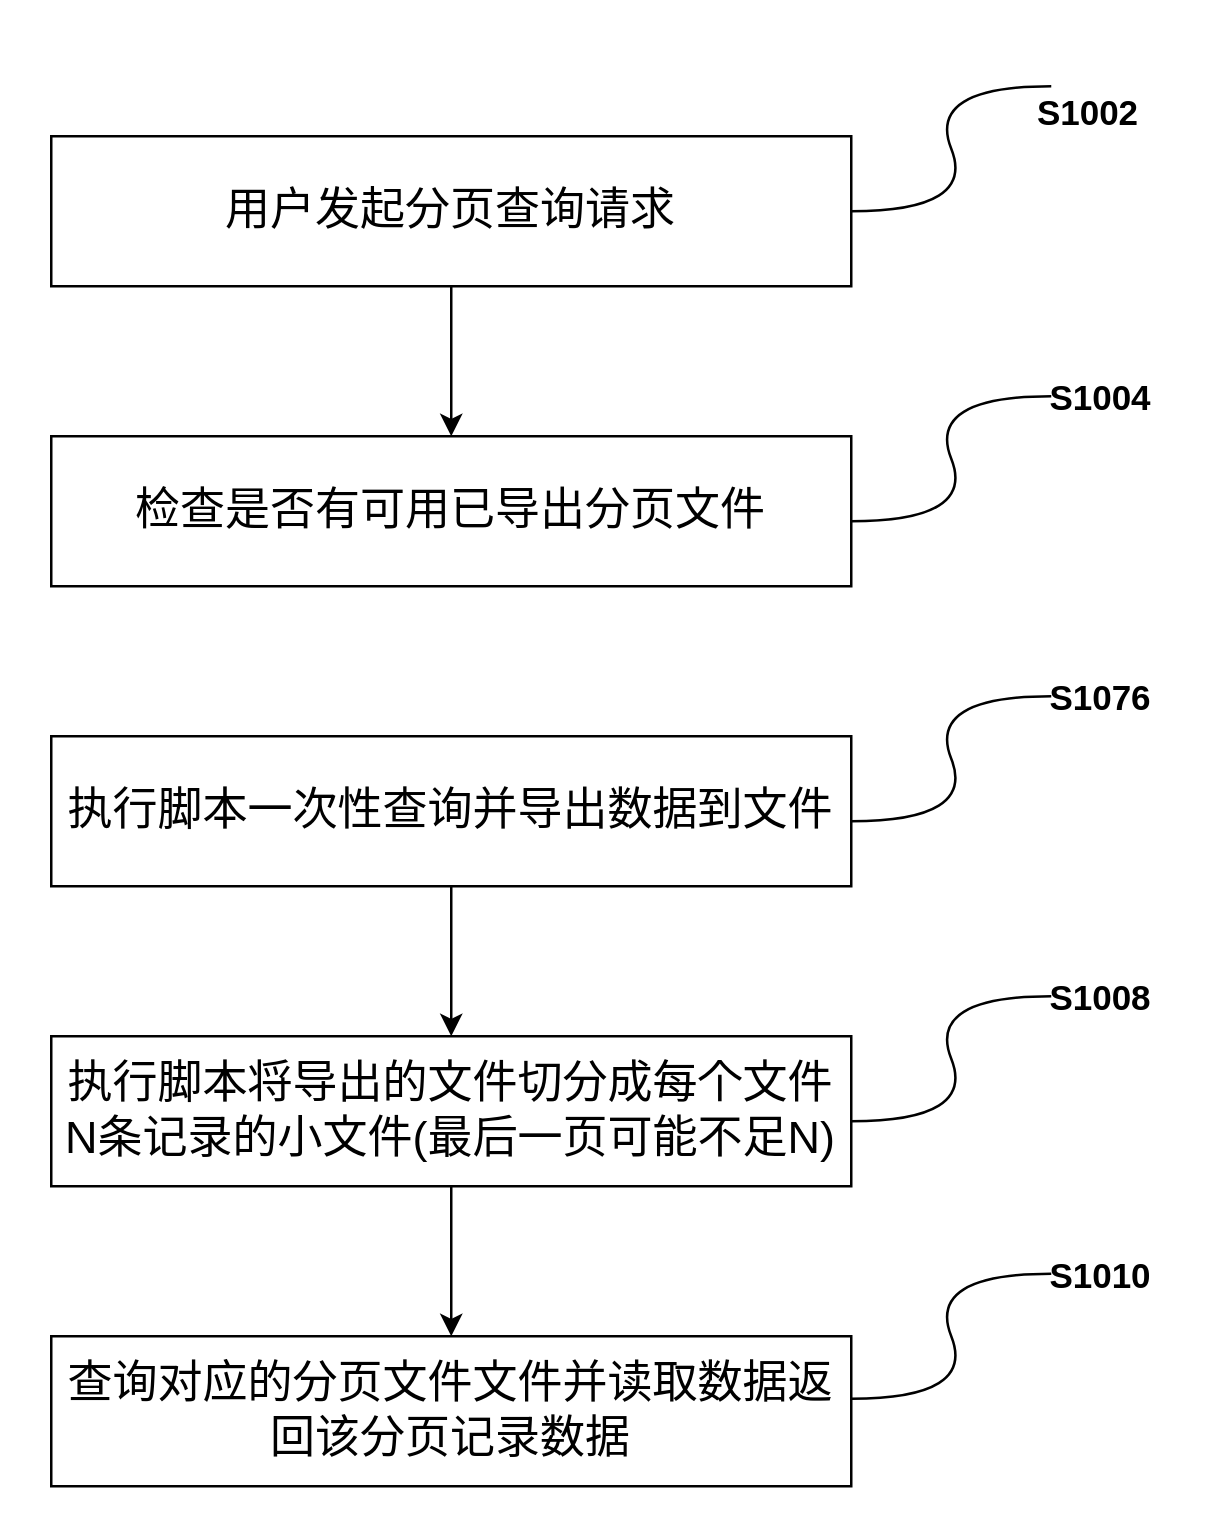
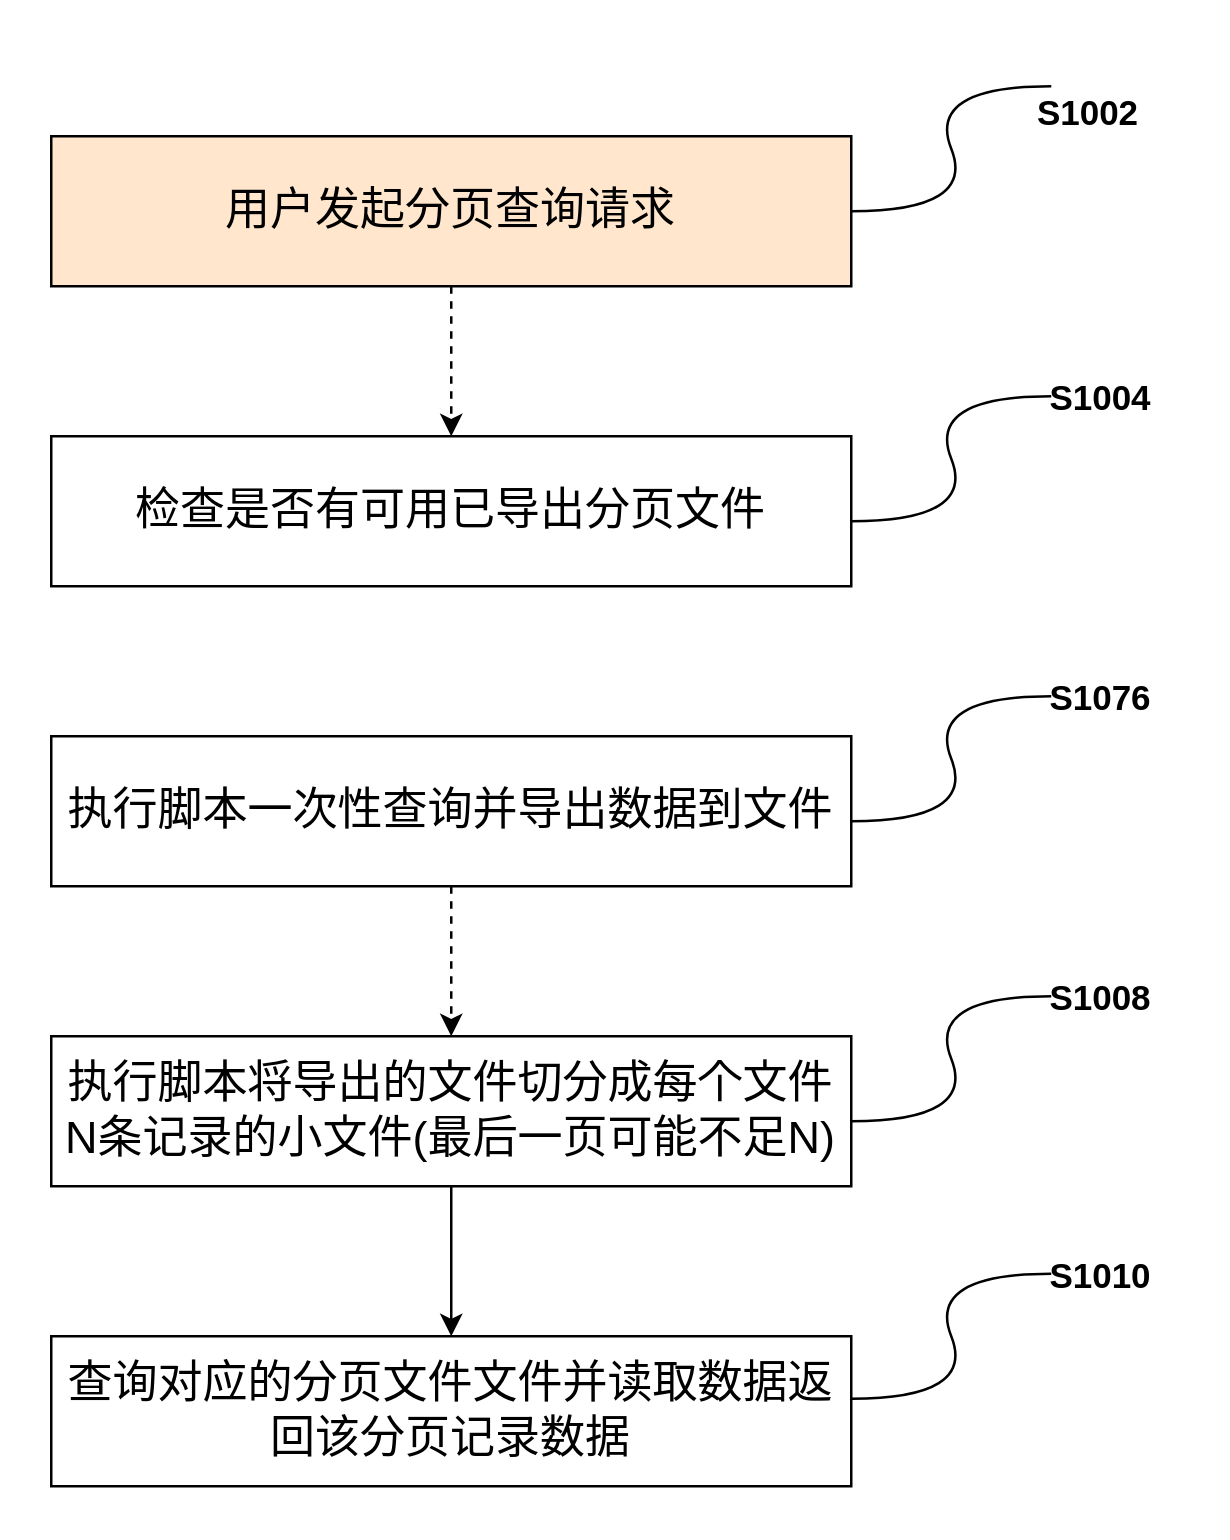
node "用户发起分页查询请求": fillcolor #ffffff -> #ffe6cc
edge "用户发起分页查询请求" -> "检查是否有可用已导出分页文件": style solid -> dashed
edge "执行脚本一次性查询并导出数据到文件" -> "执行脚本将导出的文件切分成每个文件N条记录的小文件(最后一页可能不足N)": style solid -> dashed
